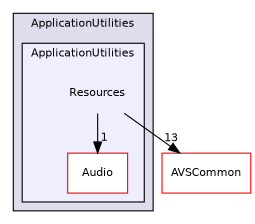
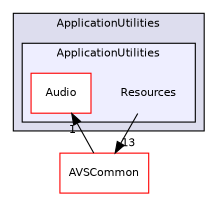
edge "Resources" -> "Audio": now "AVSCommon" -> "Audio"
